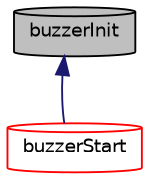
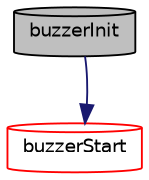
edge "buzzerStart" -> "buzzerInit": reversed
